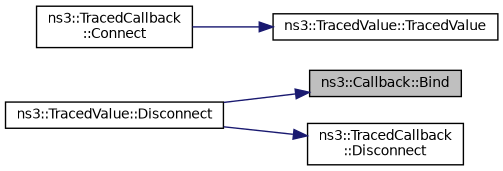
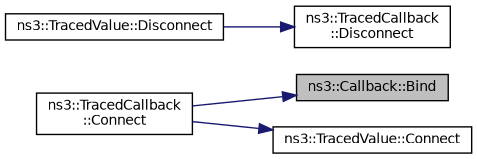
node "ns3::TracedValue::TracedValue": label "ns3::TracedValue::TracedValue" -> "ns3::TracedValue::Connect"
edge "ns3::TracedValue::Disconnect" -> "ns3::Callback::Bind": now "ns3::TracedCallback ::Connect" -> "ns3::Callback::Bind"
